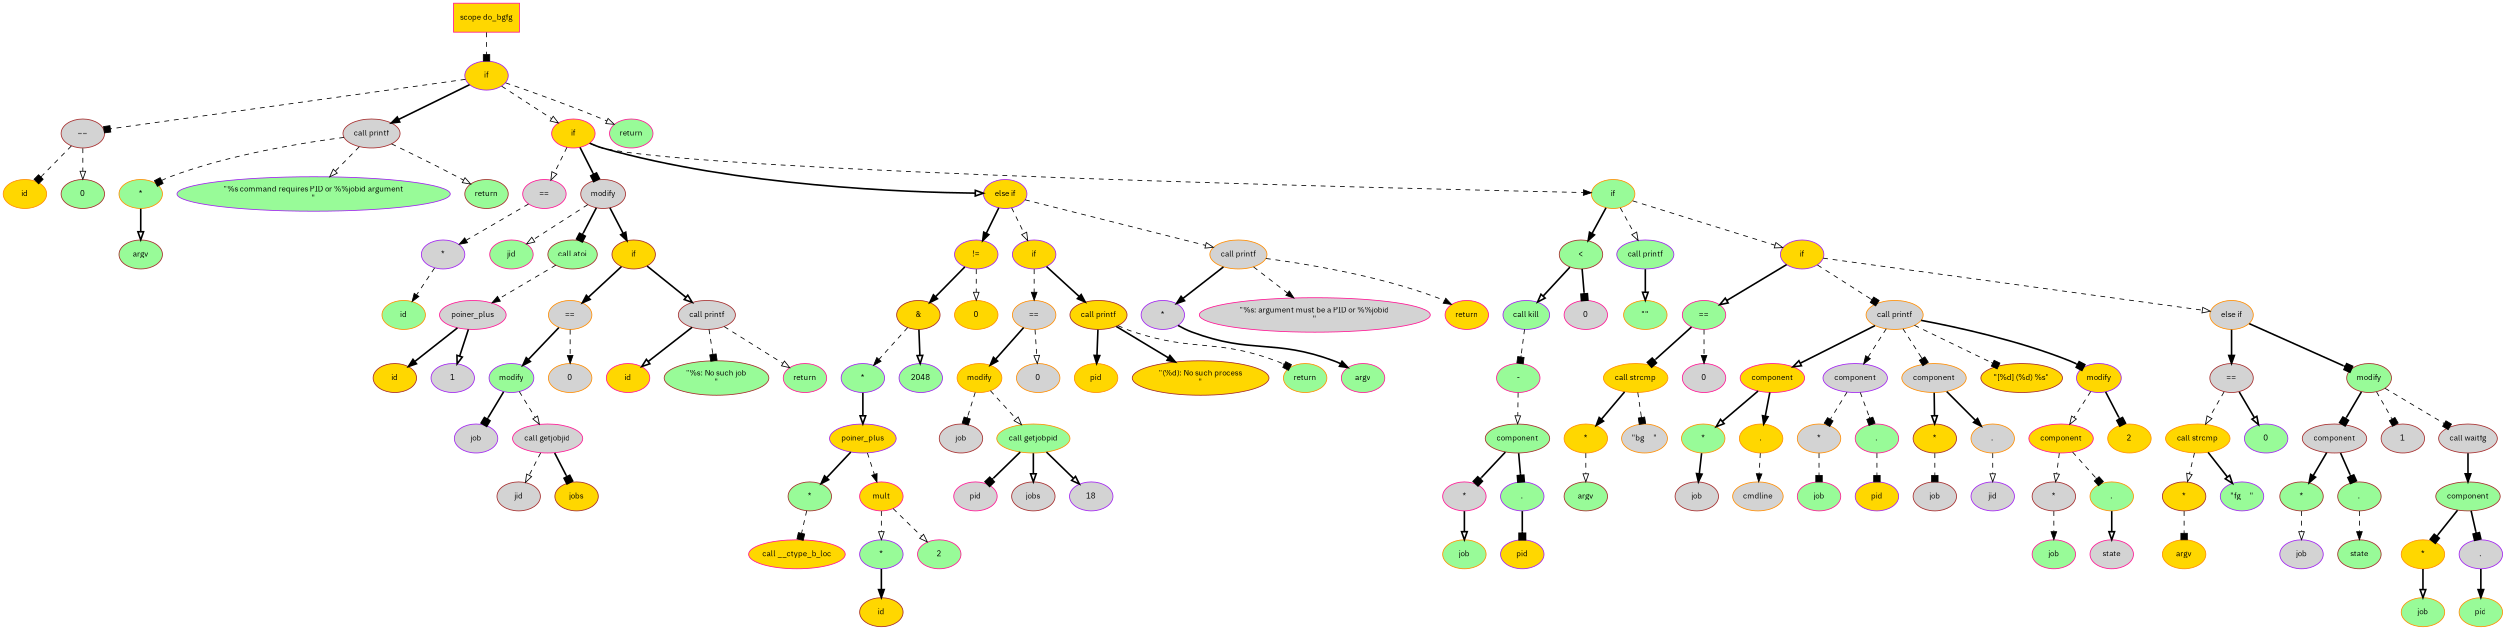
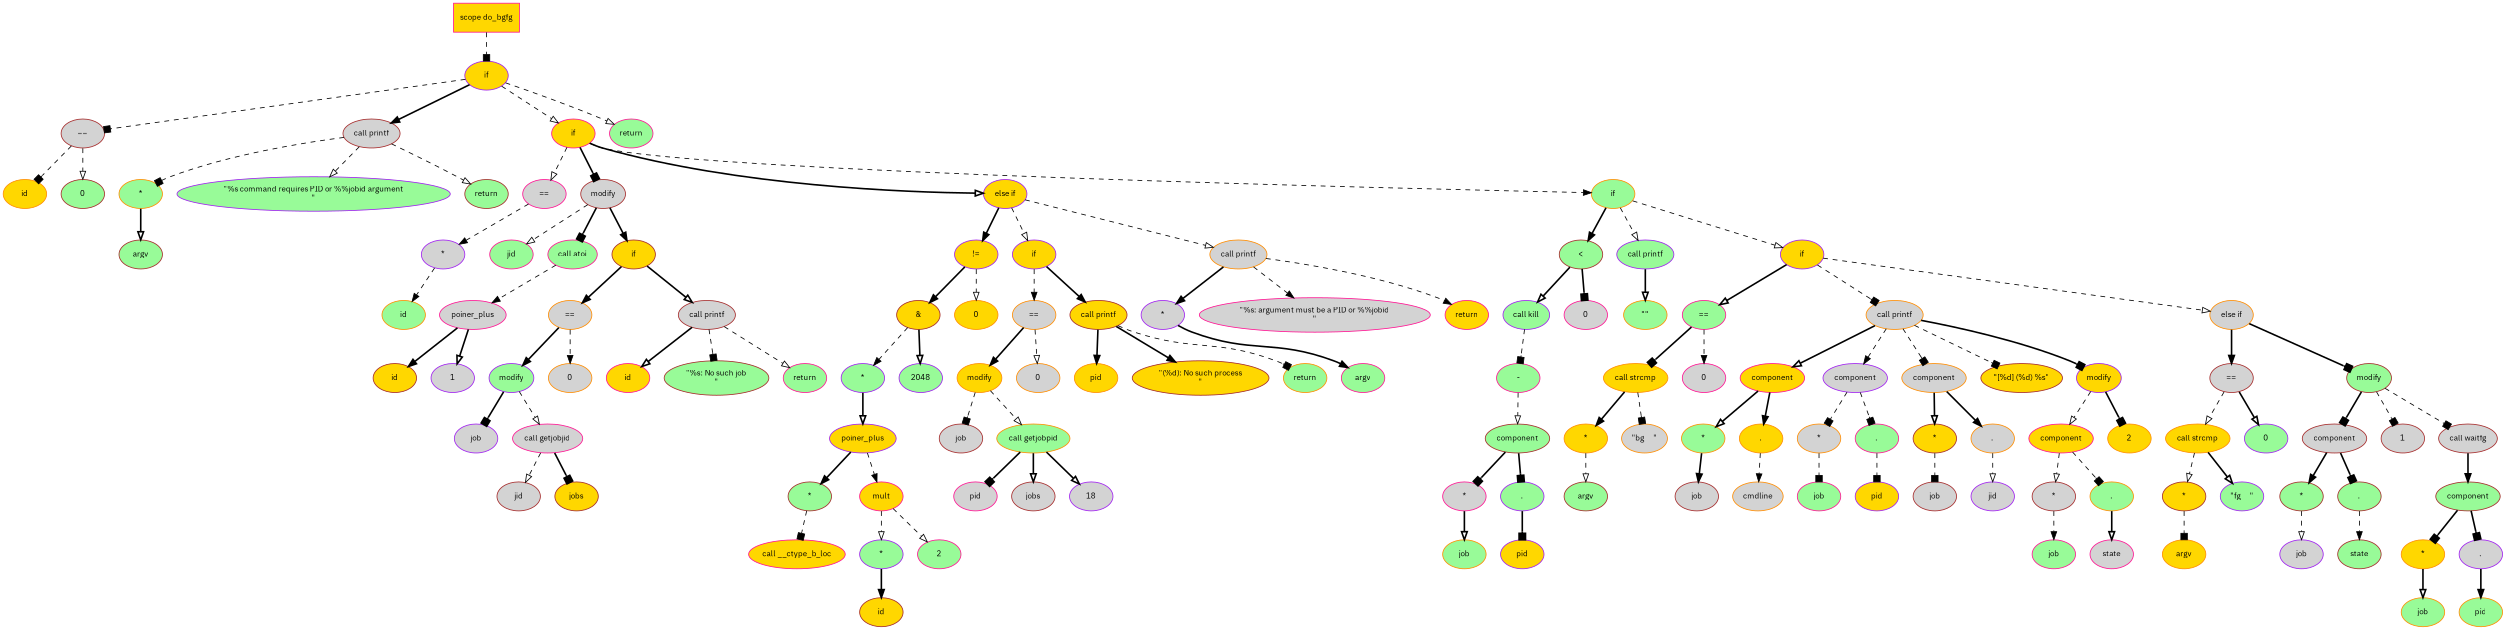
node "call atoi": color brown -> deeppink
